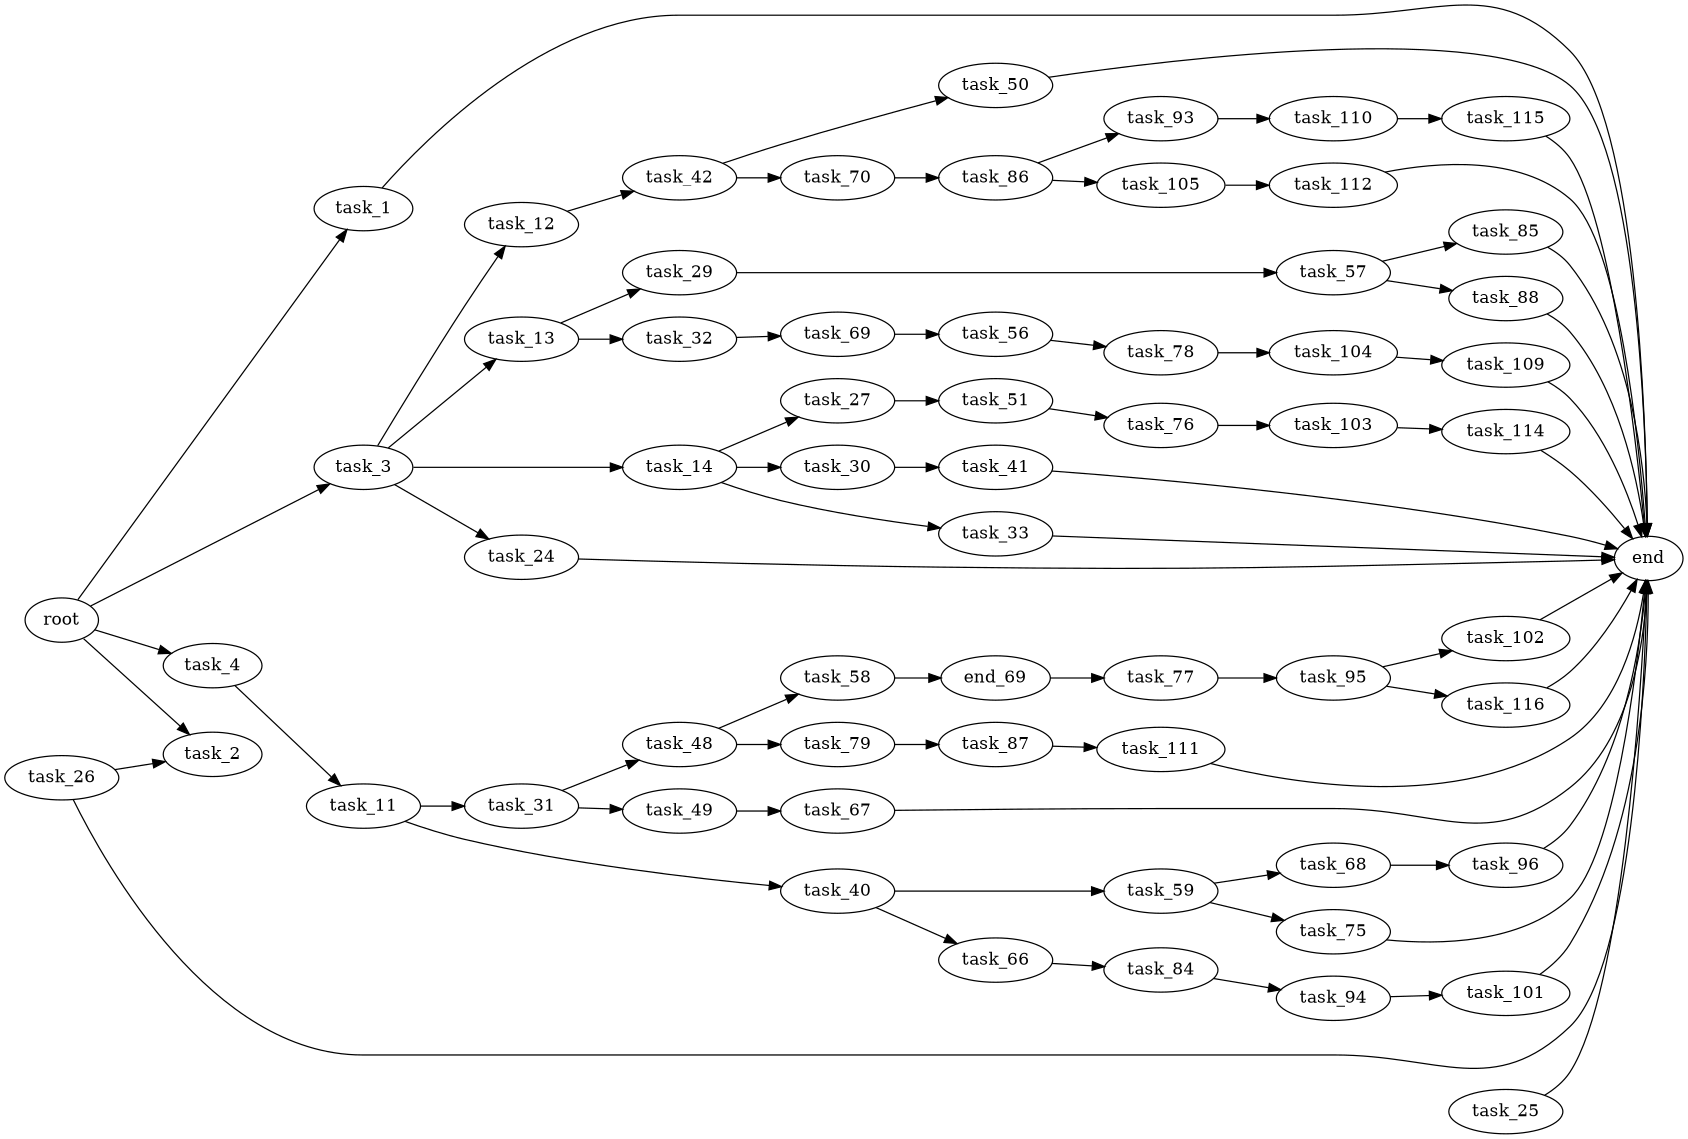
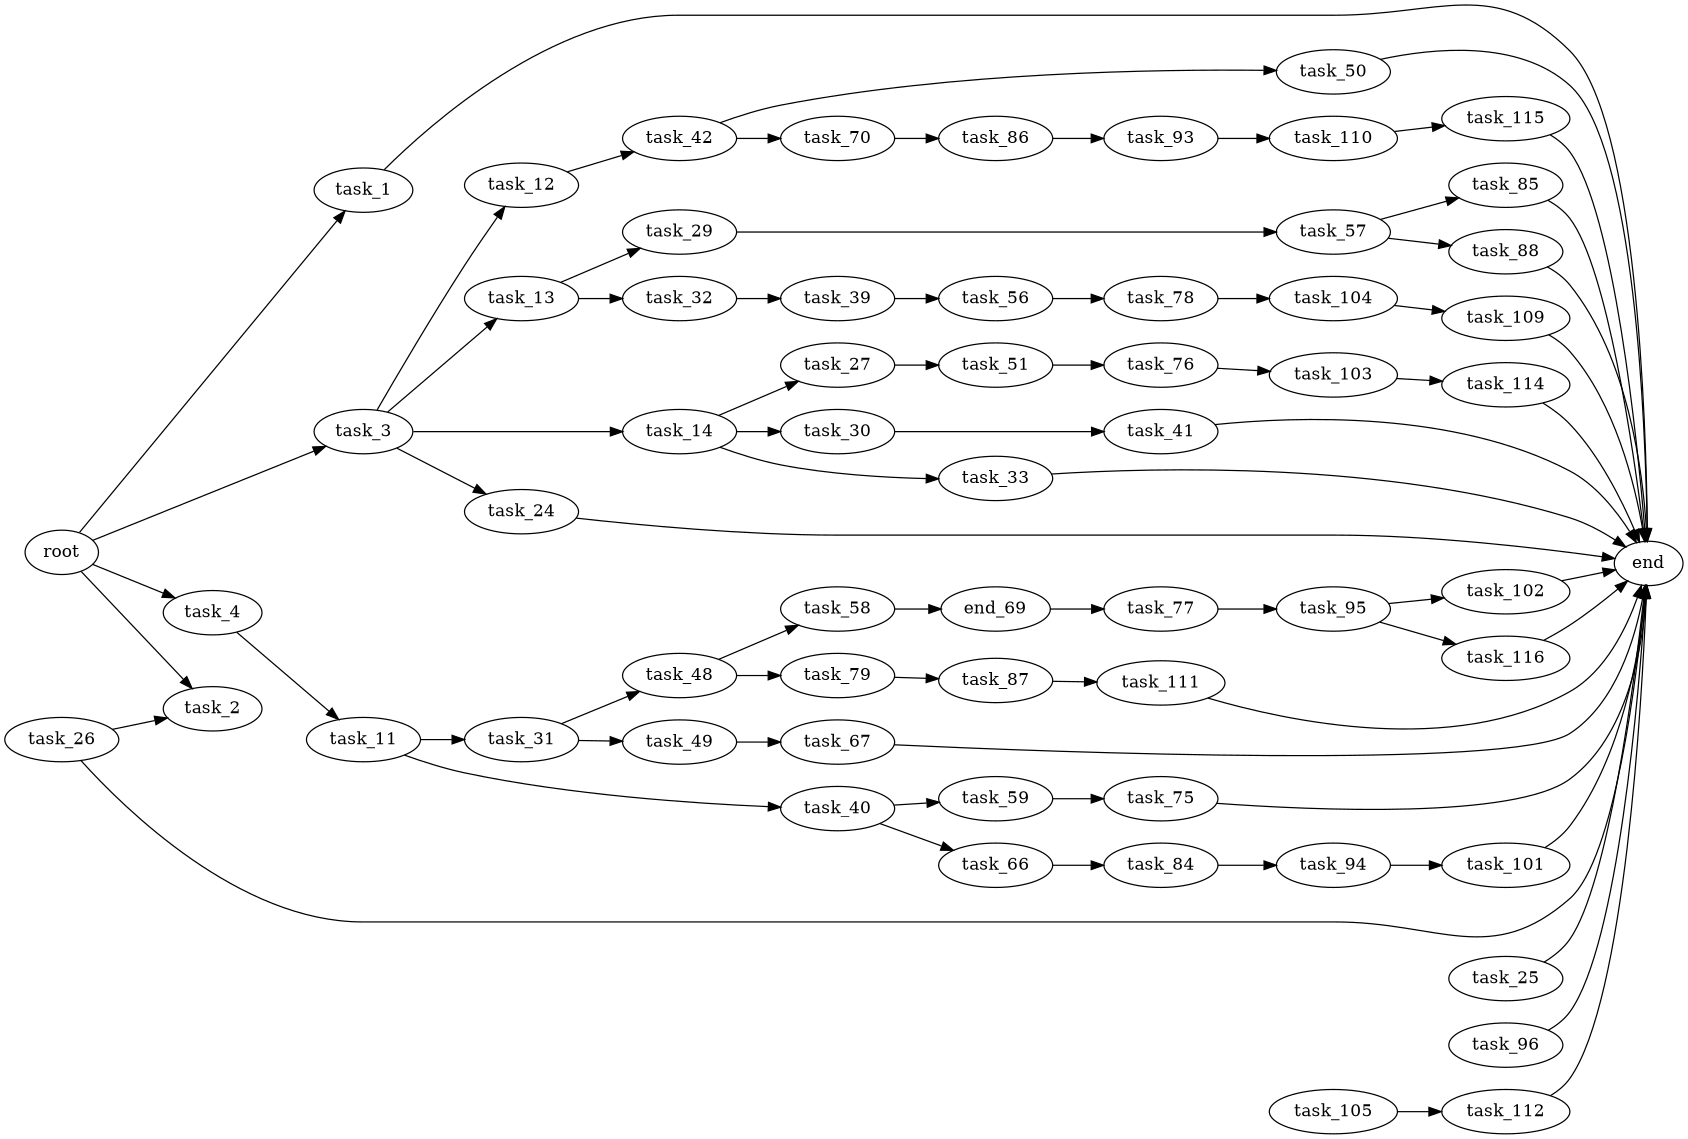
edge "task_86" -> "task_105": removed
node "task_69": label "task_69" -> "task_39"
node "task_68": removed
